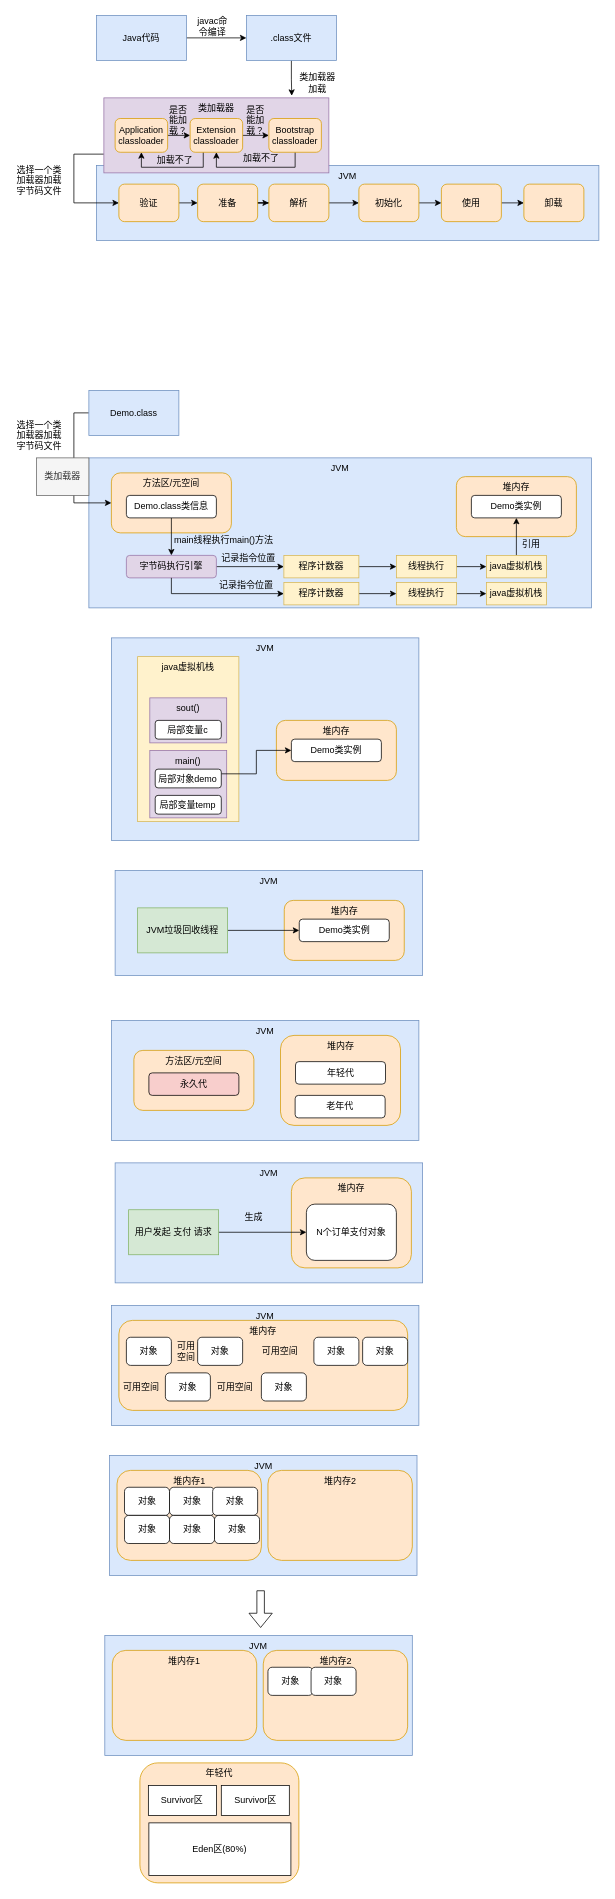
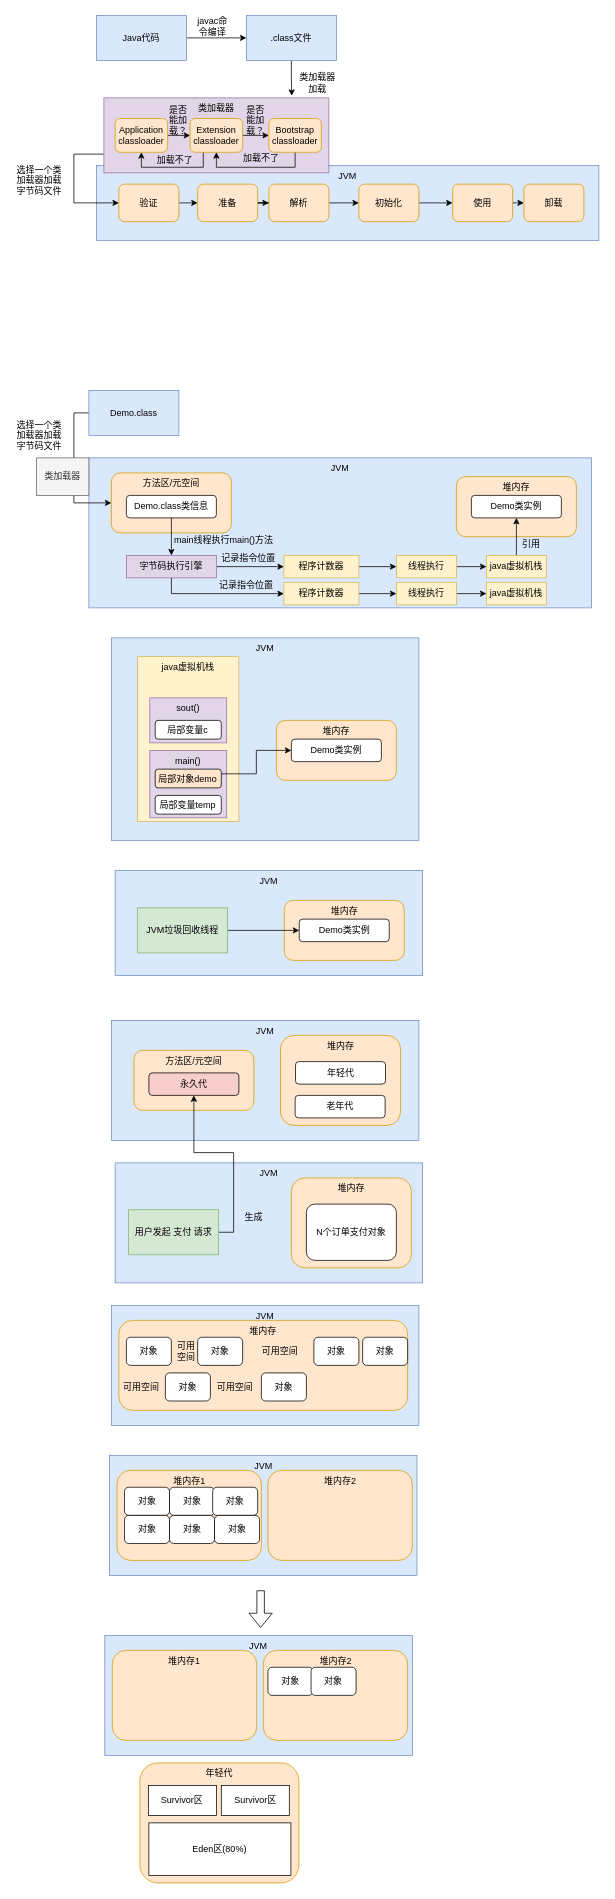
node "使用": moved (471, 203) -> (483, 203)
node "字节码执行引擎": shape rounded rectangle -> rectangle
node "局部对象demo": fillcolor #ffffff -> #ffe6cc
edge "用户发起 支付 请求" -> "N个订单支付对象": now "用户发起 支付 请求" -> "永久代"
